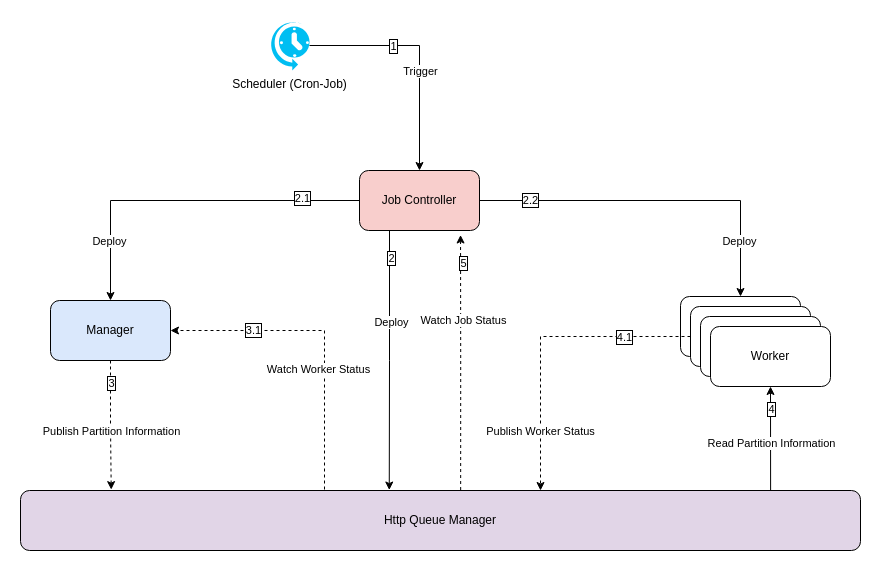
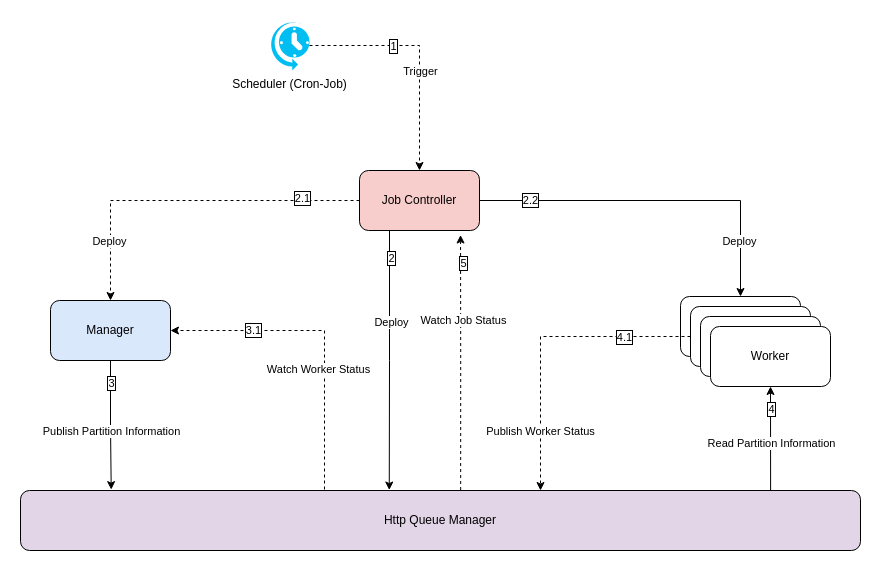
edge "Scheduler (Cron-Job)" -> "Job Controller": style solid -> dashed
edge "Job Controller" -> "Manager": style solid -> dashed
edge "Manager" -> "Http Queue Manager": style dashed -> solid
